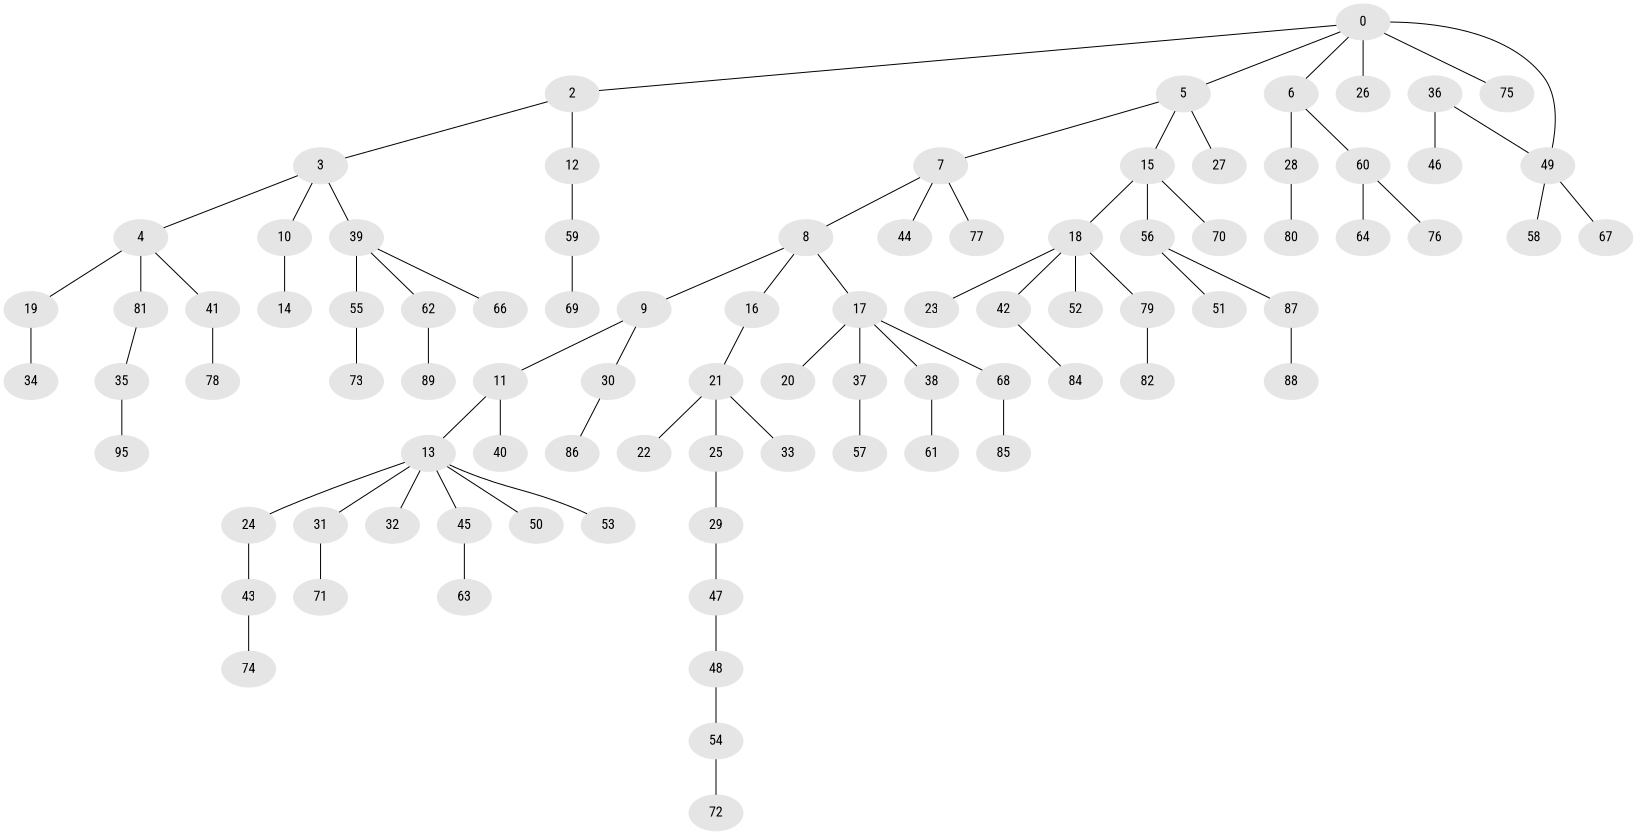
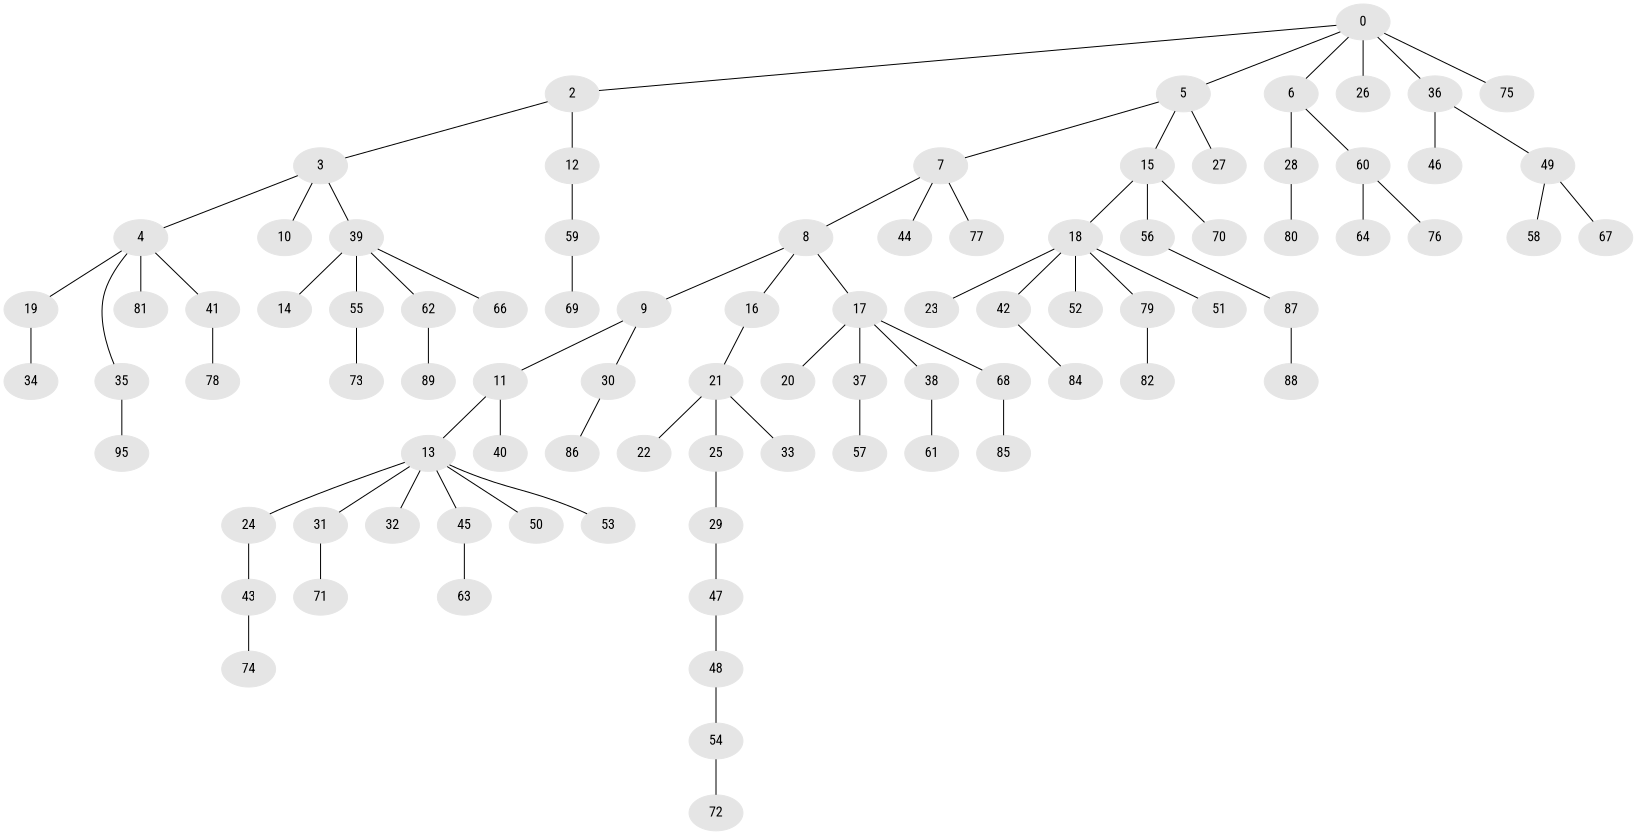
edge "0" -- "49": now "0" -- "36"
edge "10" -- "14": now "39" -- "14"
edge "56" -- "51": now "18" -- "51"
edge "81" -- "35": now "4" -- "35"
